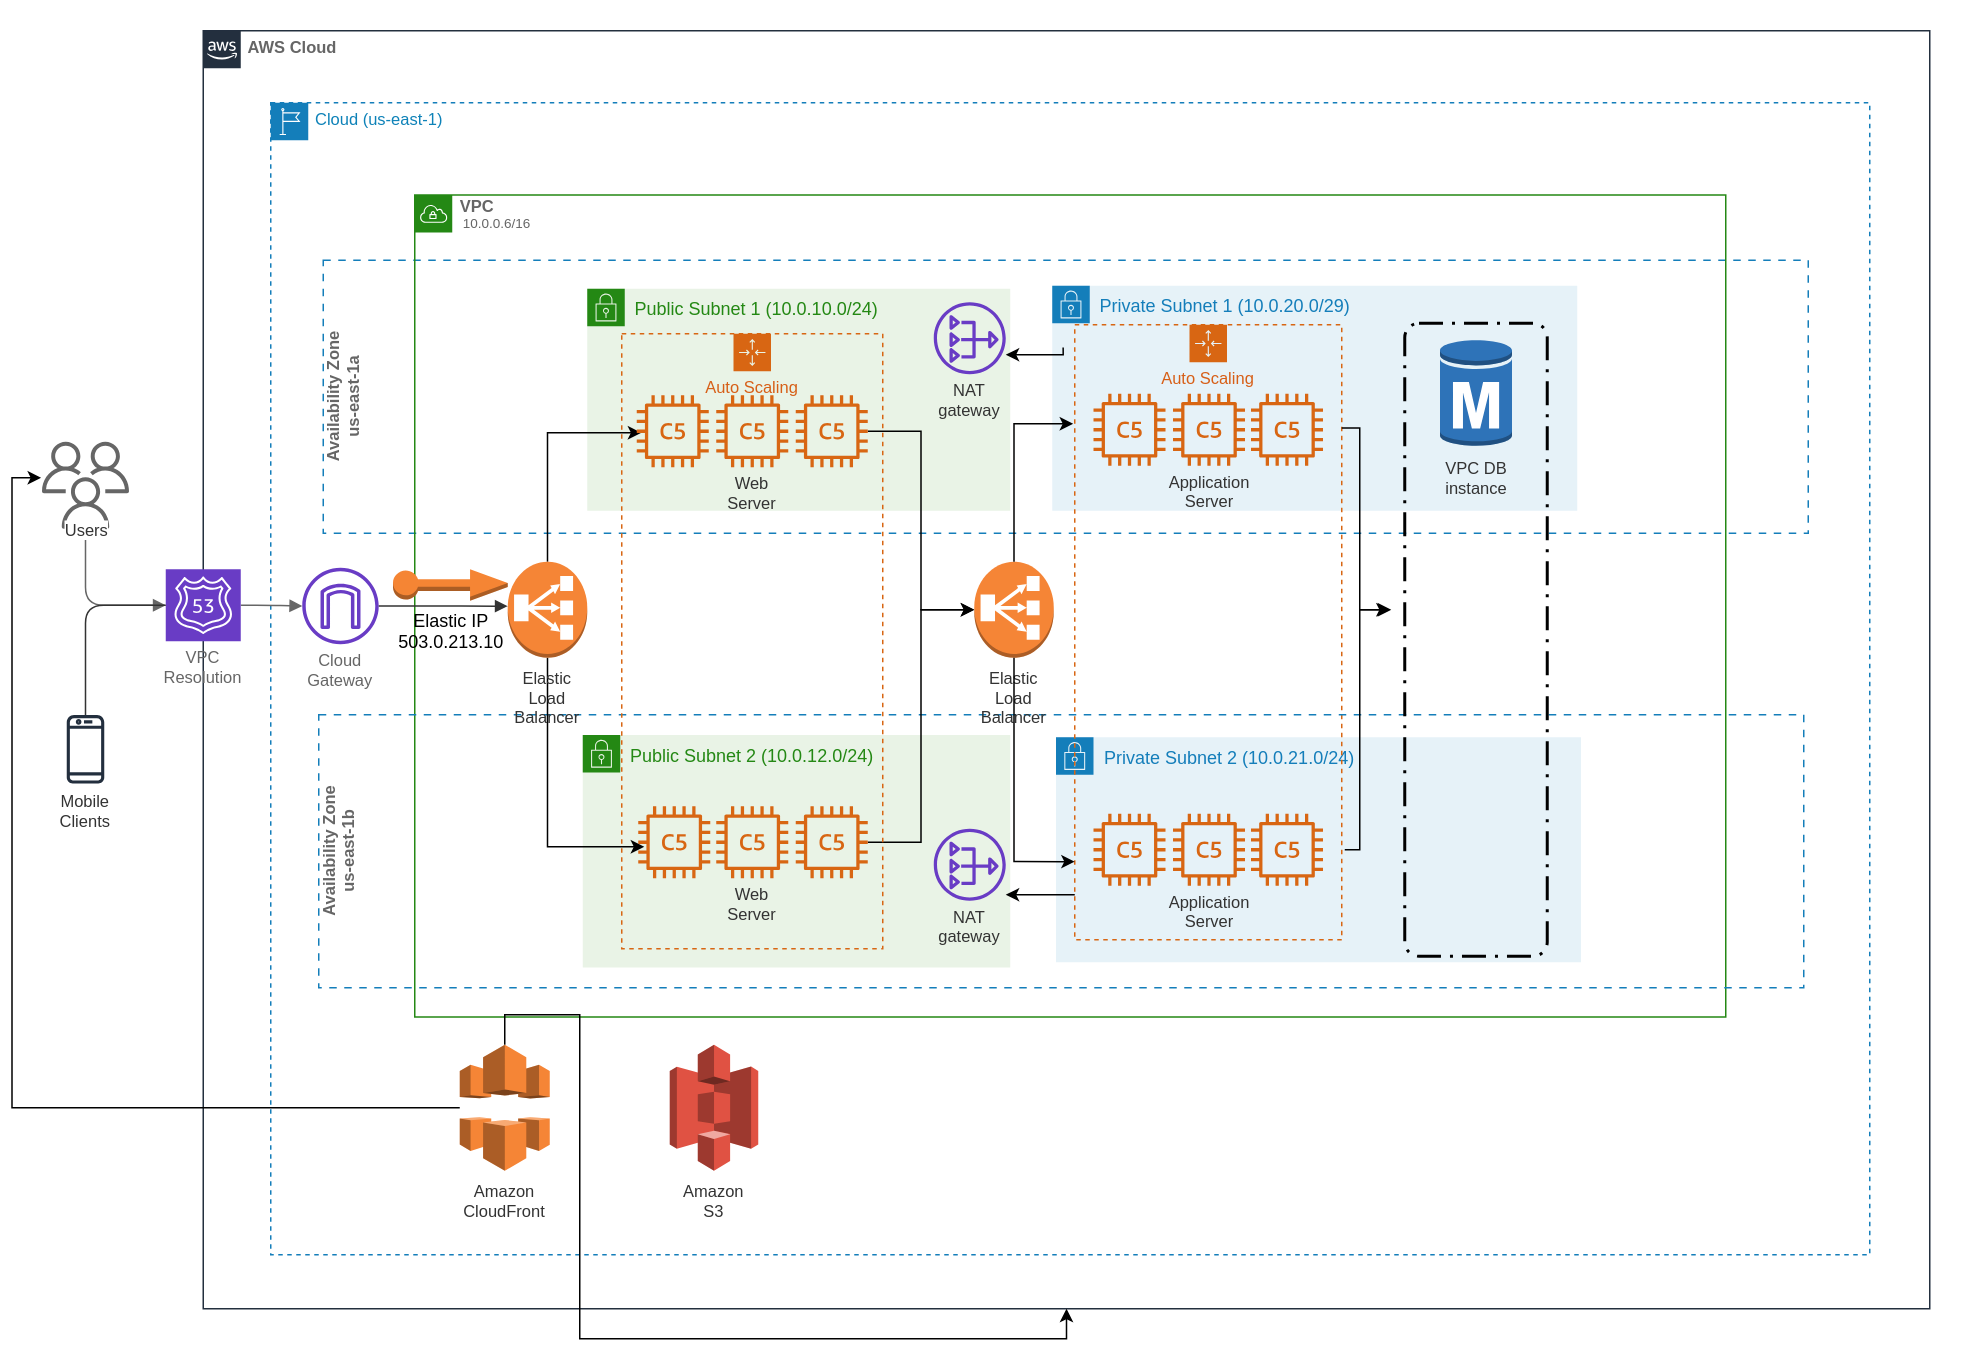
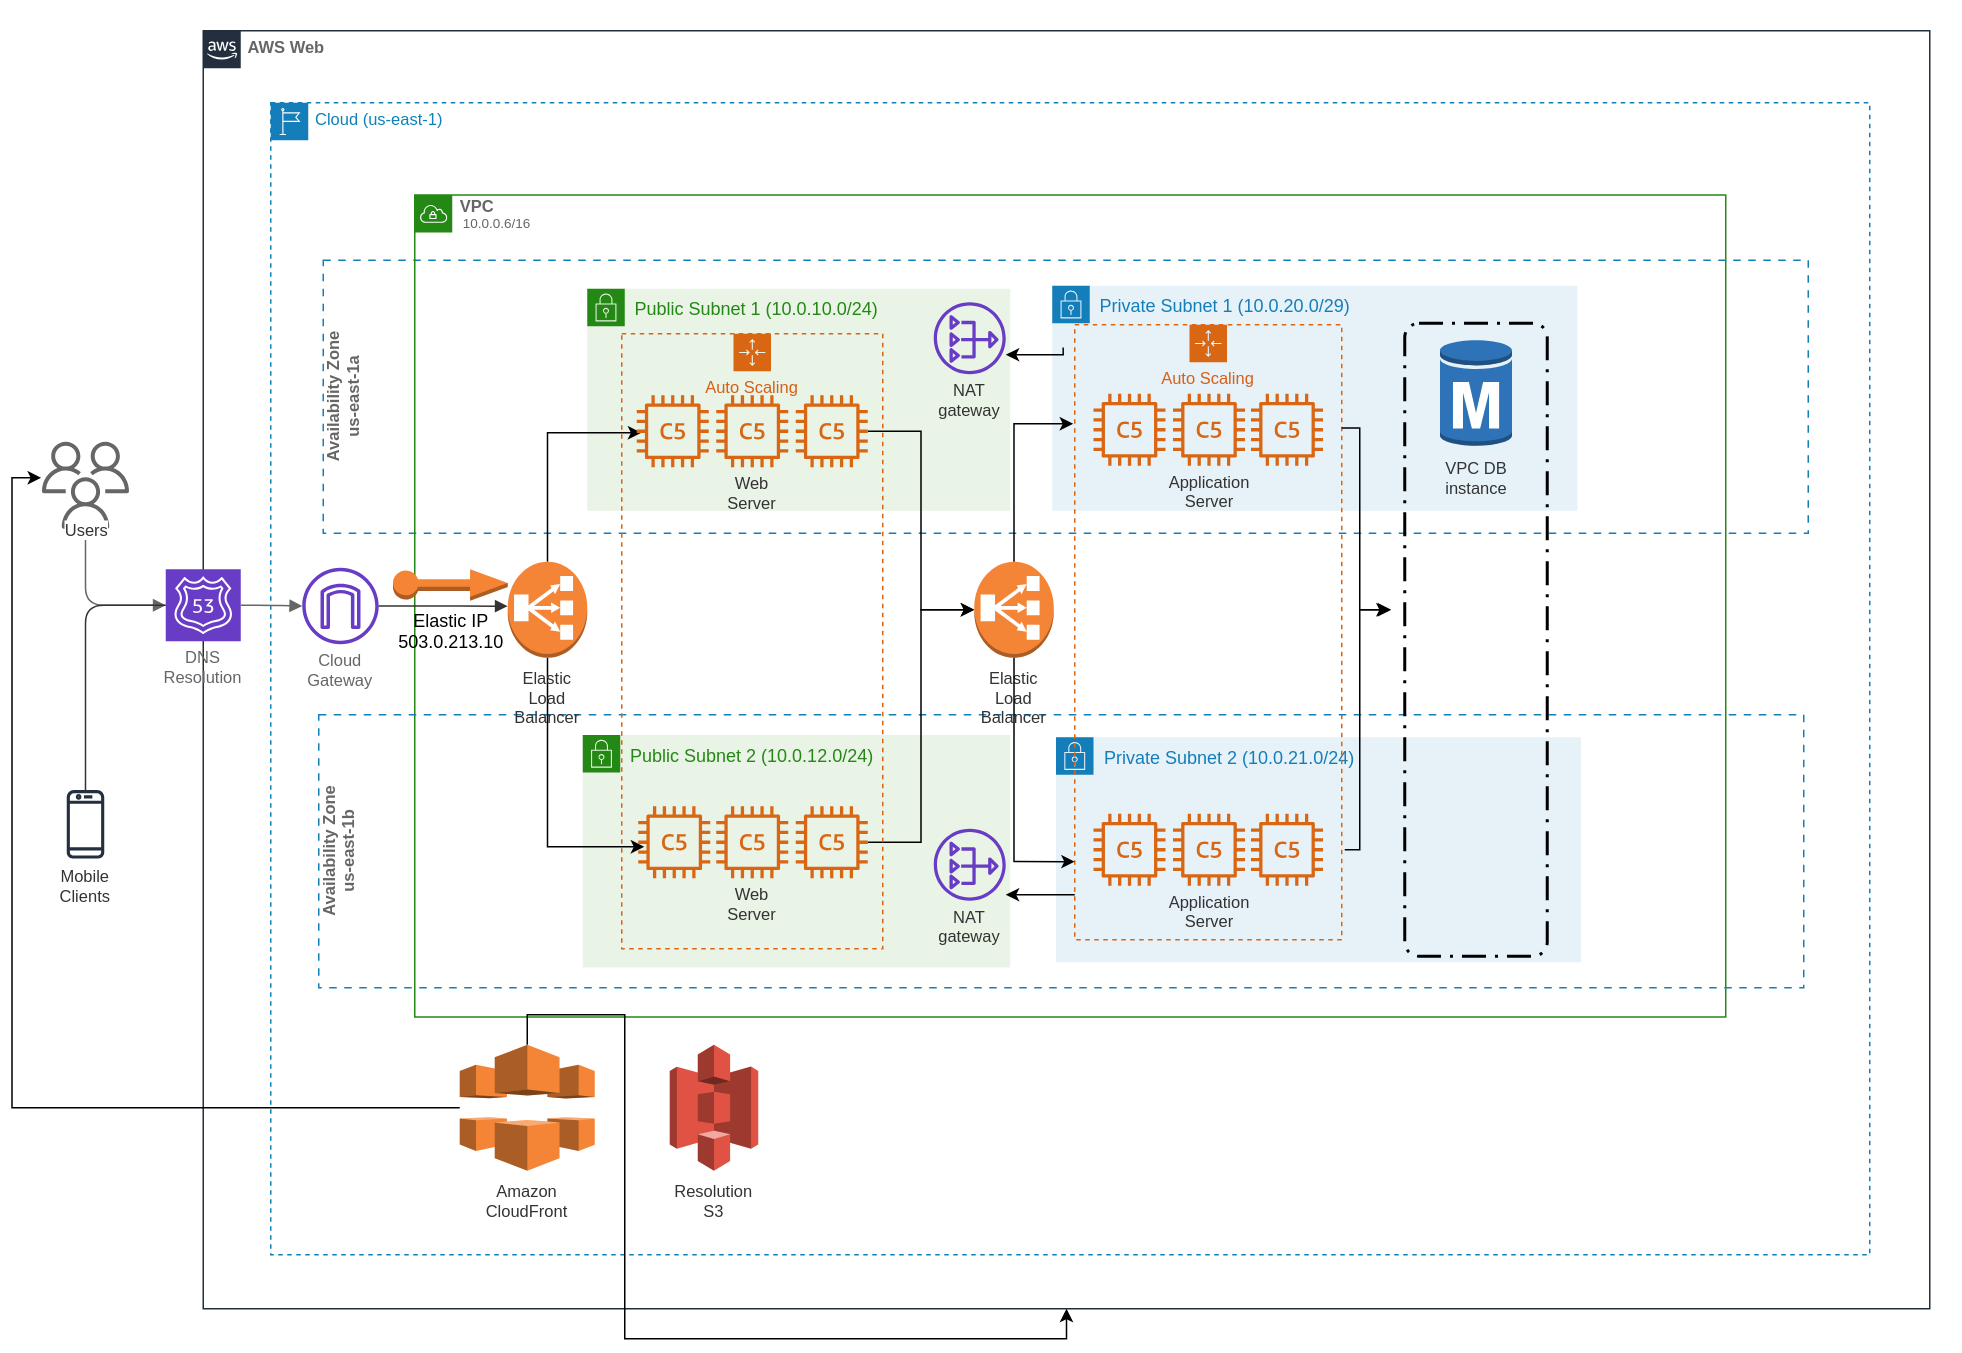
node "AWS Cloud": label "AWS Cloud" -> "AWS Web"
node "VPC Resolution": label "VPC Resolution" -> "DNS Resolution"
node "Mobile Clients": moved (86, 749) -> (86, 824)
node "Amazon CloudFront": size 90x126 -> 135x126
node "Amazon S3": label "Amazon S3" -> "Resolution S3"
